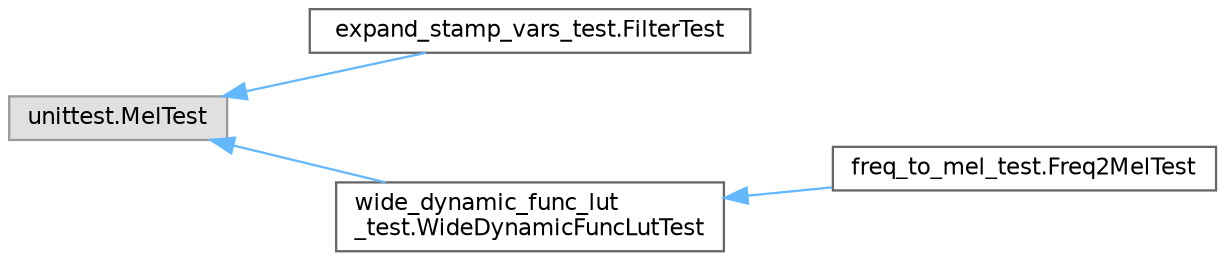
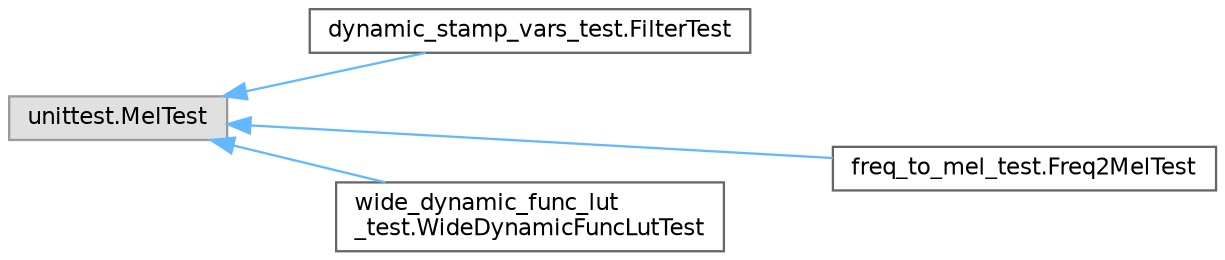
node "expand_stamp_vars_test.FilterTest": label "expand_stamp_vars_test.FilterTest" -> "dynamic_stamp_vars_test.FilterTest"
edge "freq_to_mel_test.Freq2MelTest" -> "wide_dynamic_func_lut _test.WideDynamicFuncLutTest": now "freq_to_mel_test.Freq2MelTest" -> "unittest.MelTest"
